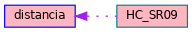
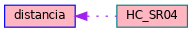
node "HC_SR09": label "HC_SR09" -> "HC_SR04"
